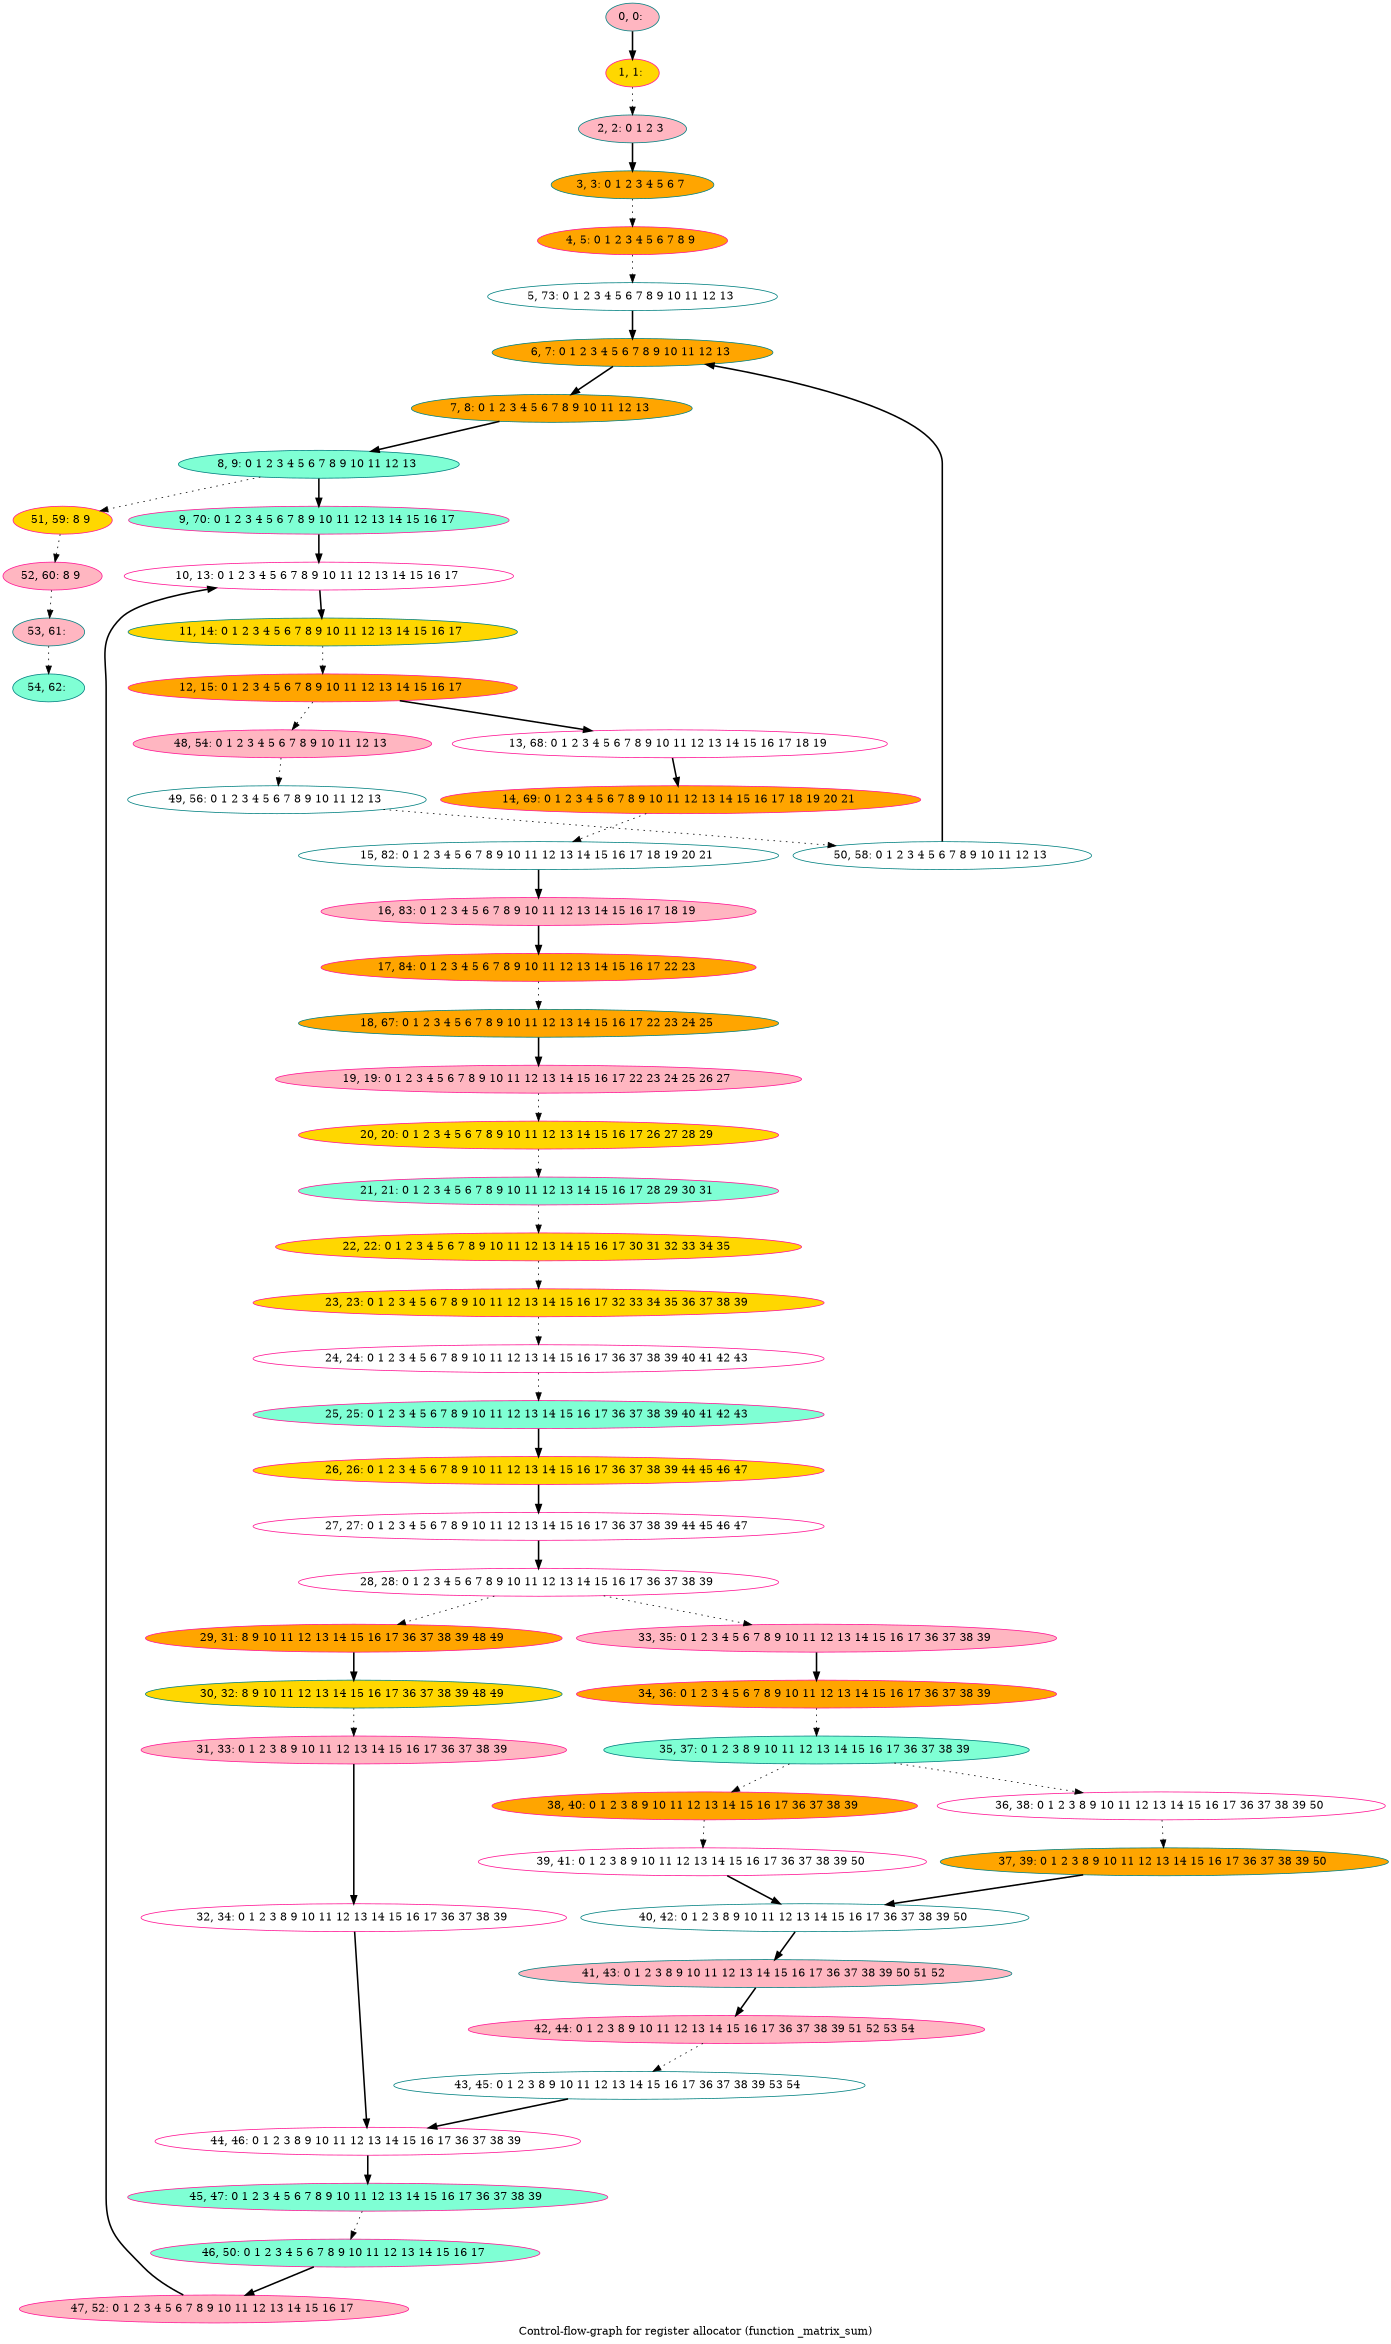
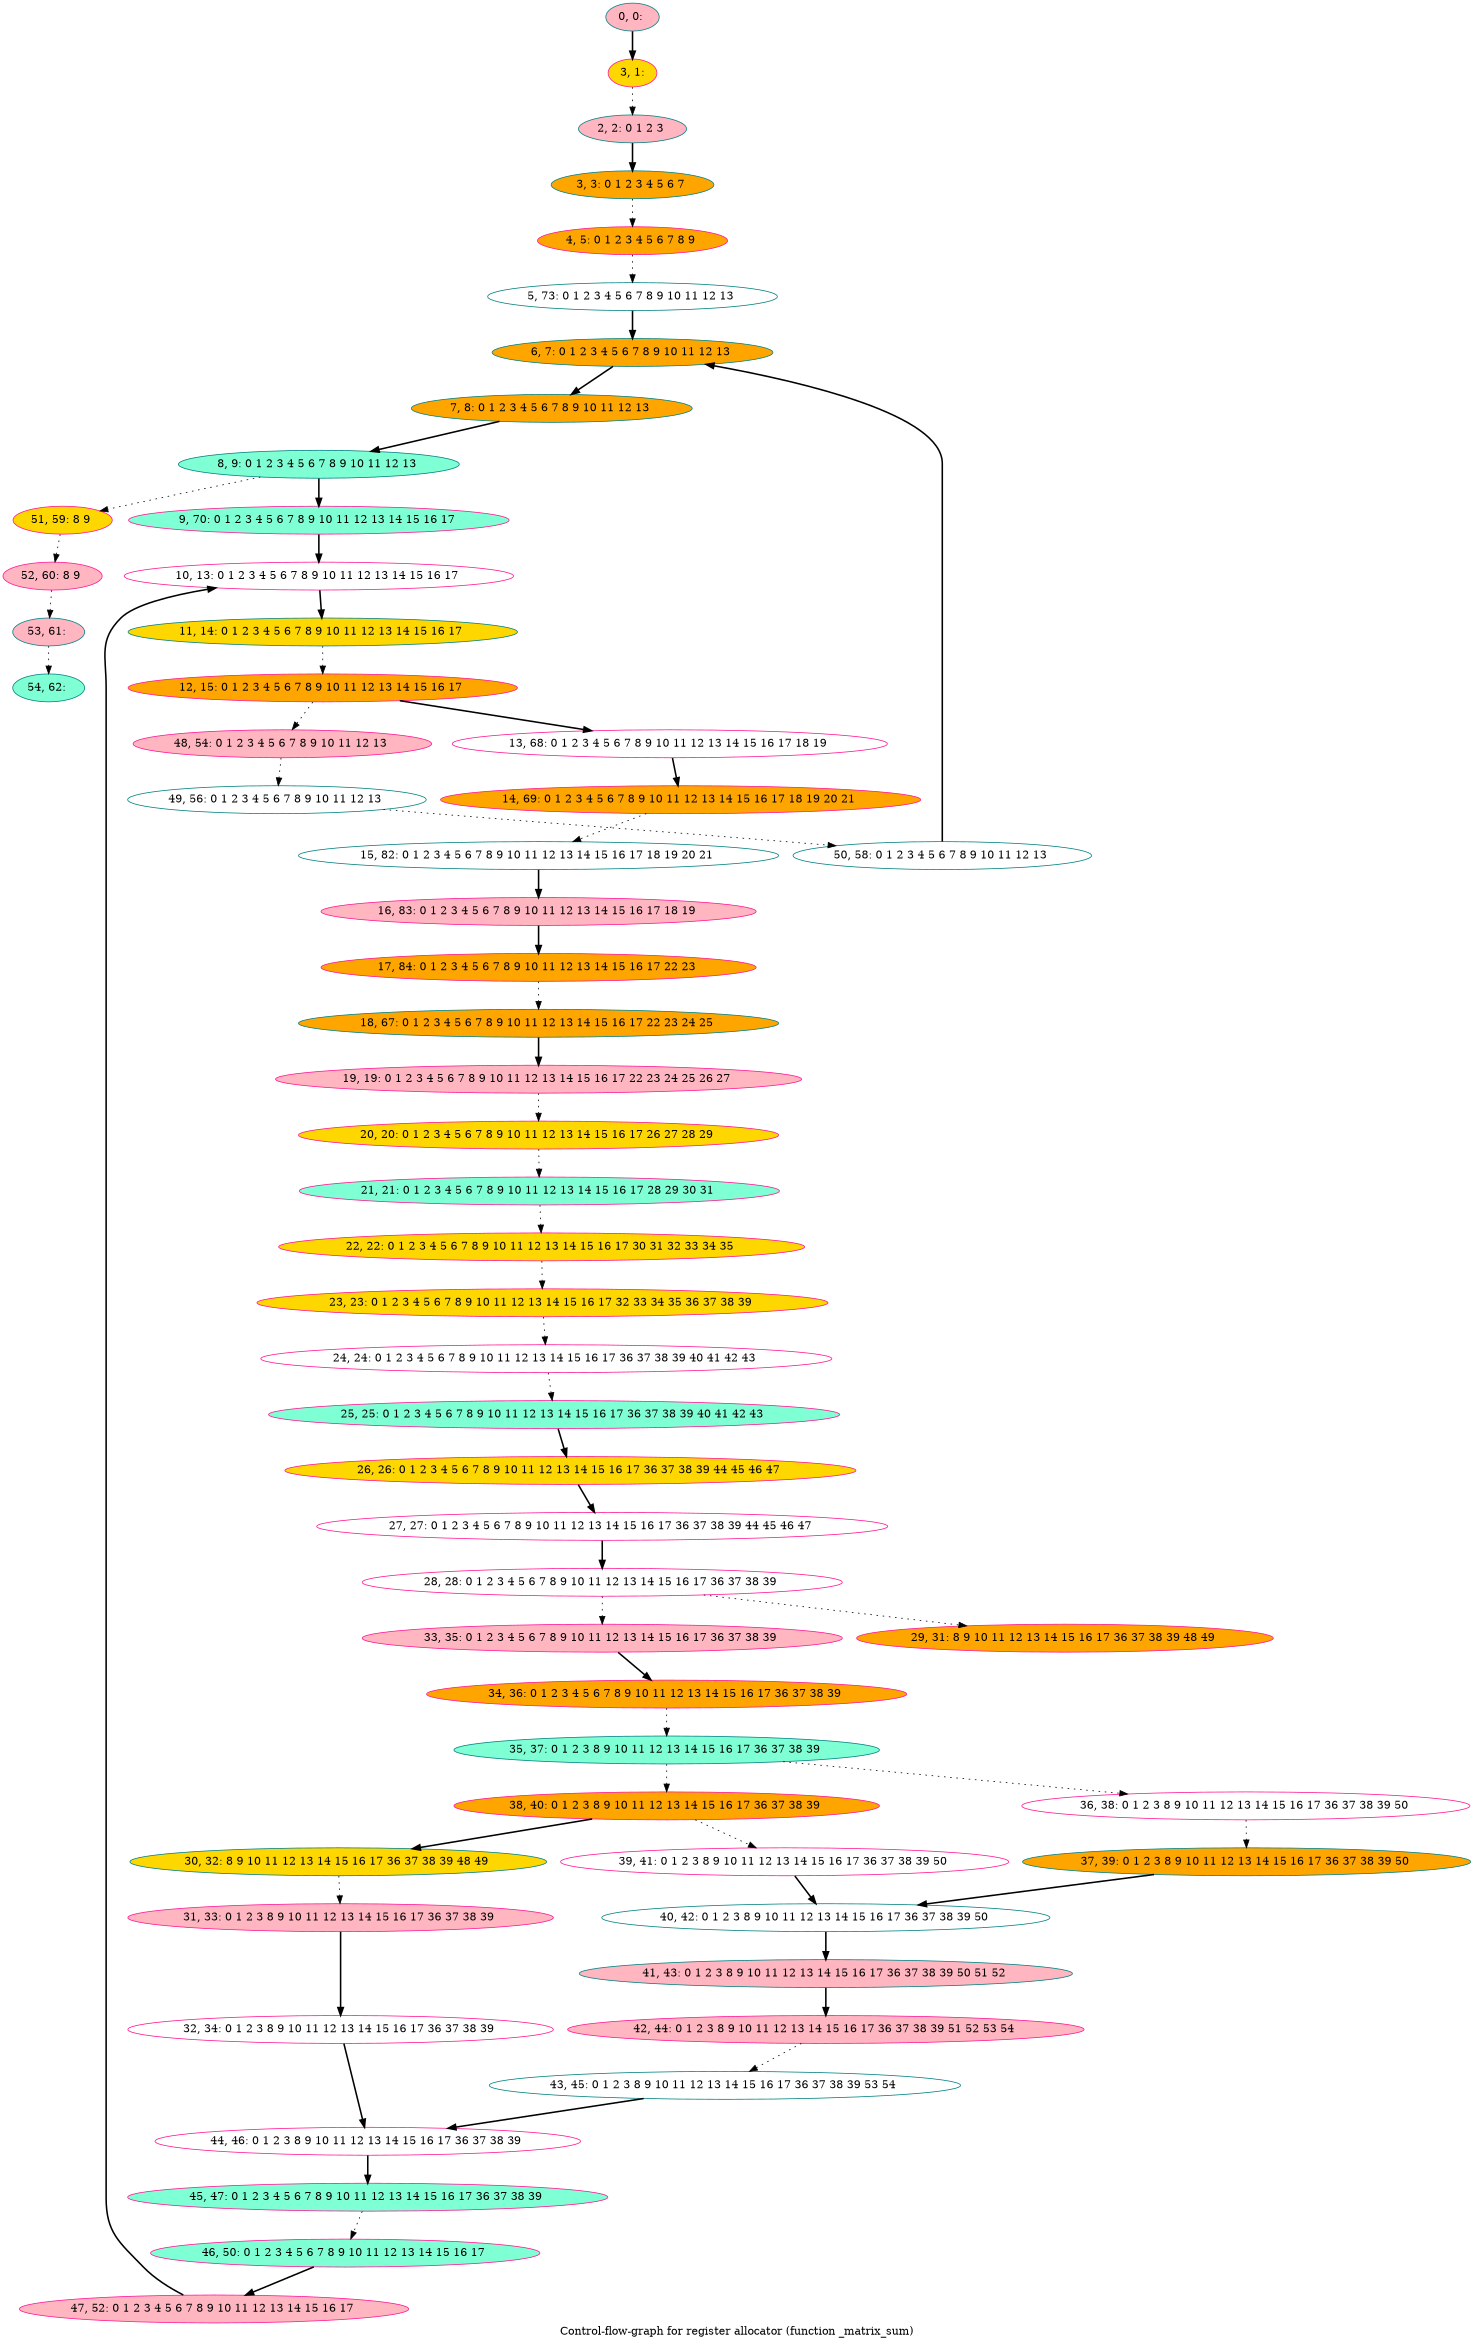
node "1, 1:": label "1, 1:" -> "3, 1:"
edge "29, 31: 8 9 10 11 12 13 14 15 16 17 36 37 38 39 48 49" -> "30, 32: 8 9 10 11 12 13 14 15 16 17 36 37 38 39 48 49": now "38, 40: 0 1 2 3 8 9 10 11 12 13 14 15 16 17 36 37 38 39" -> "30, 32: 8 9 10 11 12 13 14 15 16 17 36 37 38 39 48 49"
